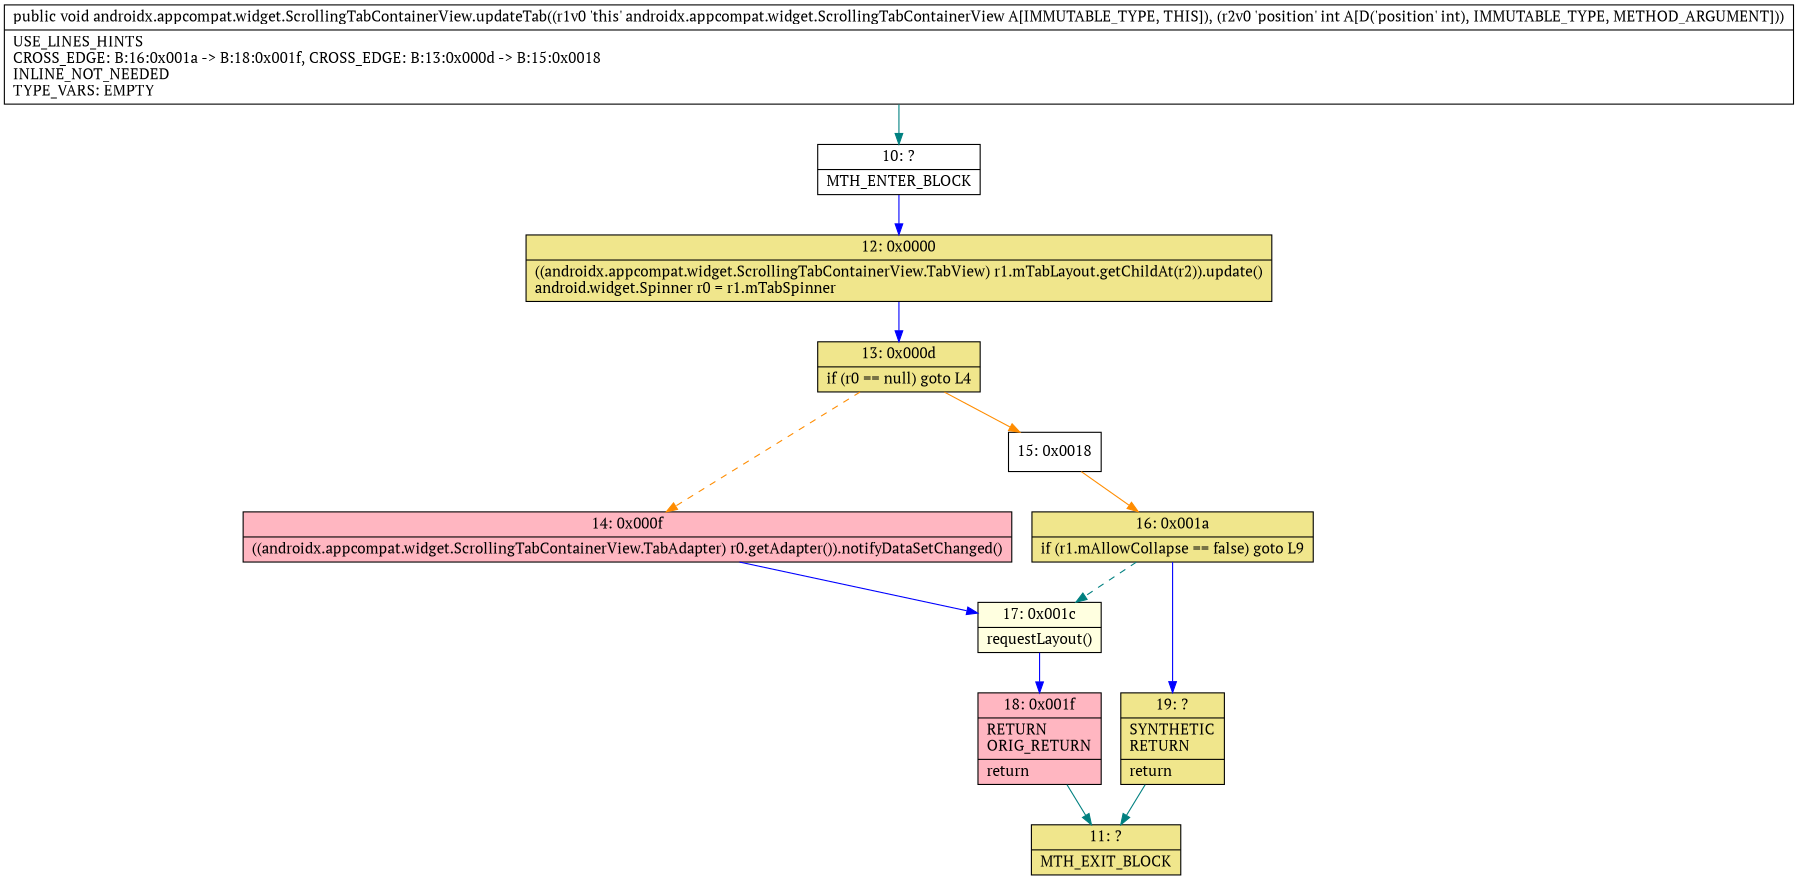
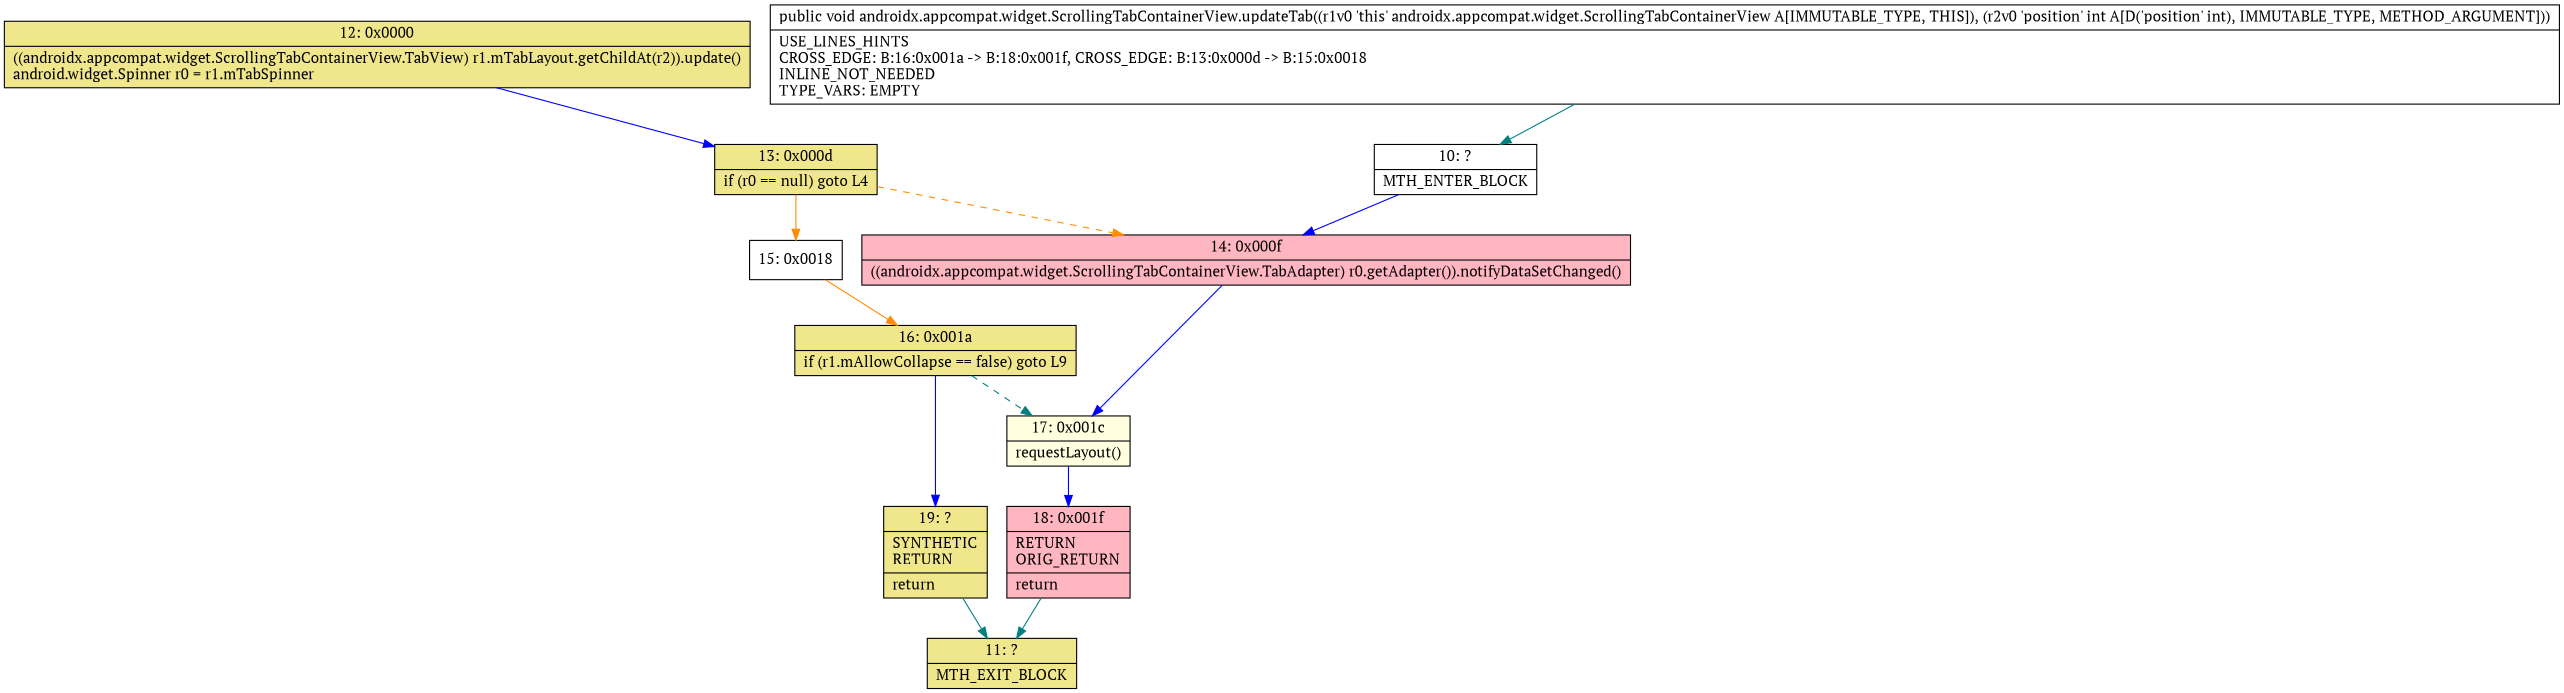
edge "10: ?" -> "12: 0x0000": now "10: ?" -> "14: 0x000f"
